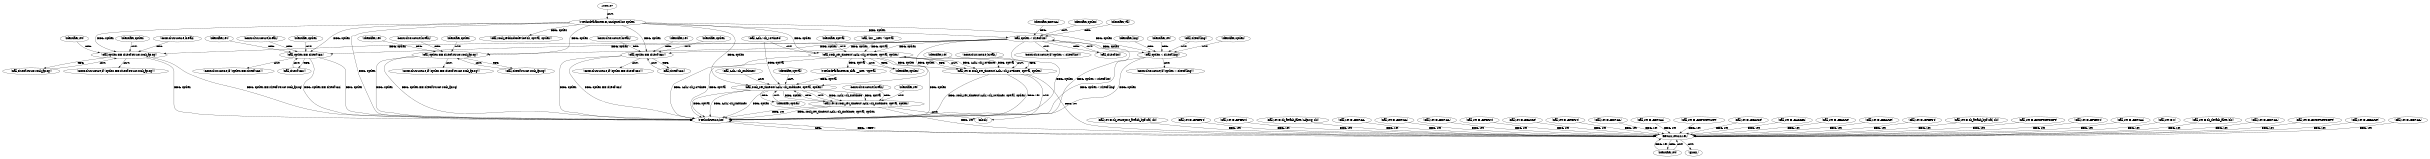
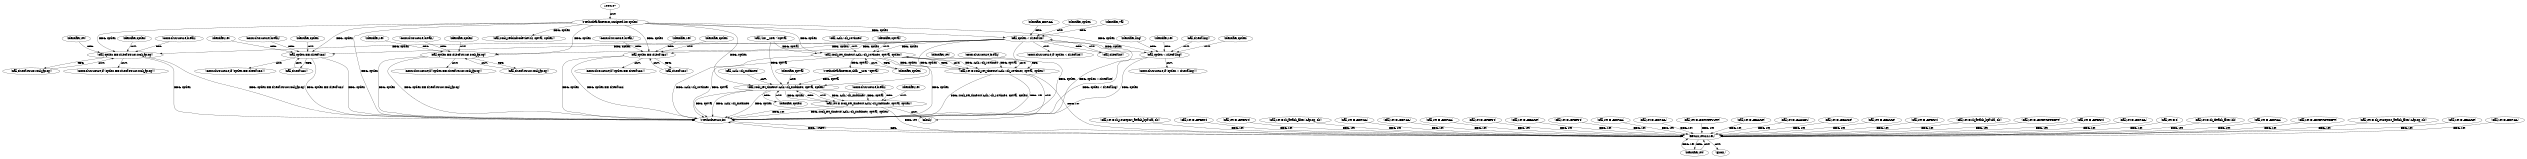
edge "(Call,&sk->sk_rcvtimeo)" -> "(Call,sock_set_timeout(&sk->sk_sndtimeo, optval, optlen))": now "(Call,(int __user *)optval)" -> "(Call,sock_set_timeout(&sk->sk_sndtimeo, optval, optlen))"
node "(Call,ret = sk_reuseport_attach_filter(&fprog, sk))": added
